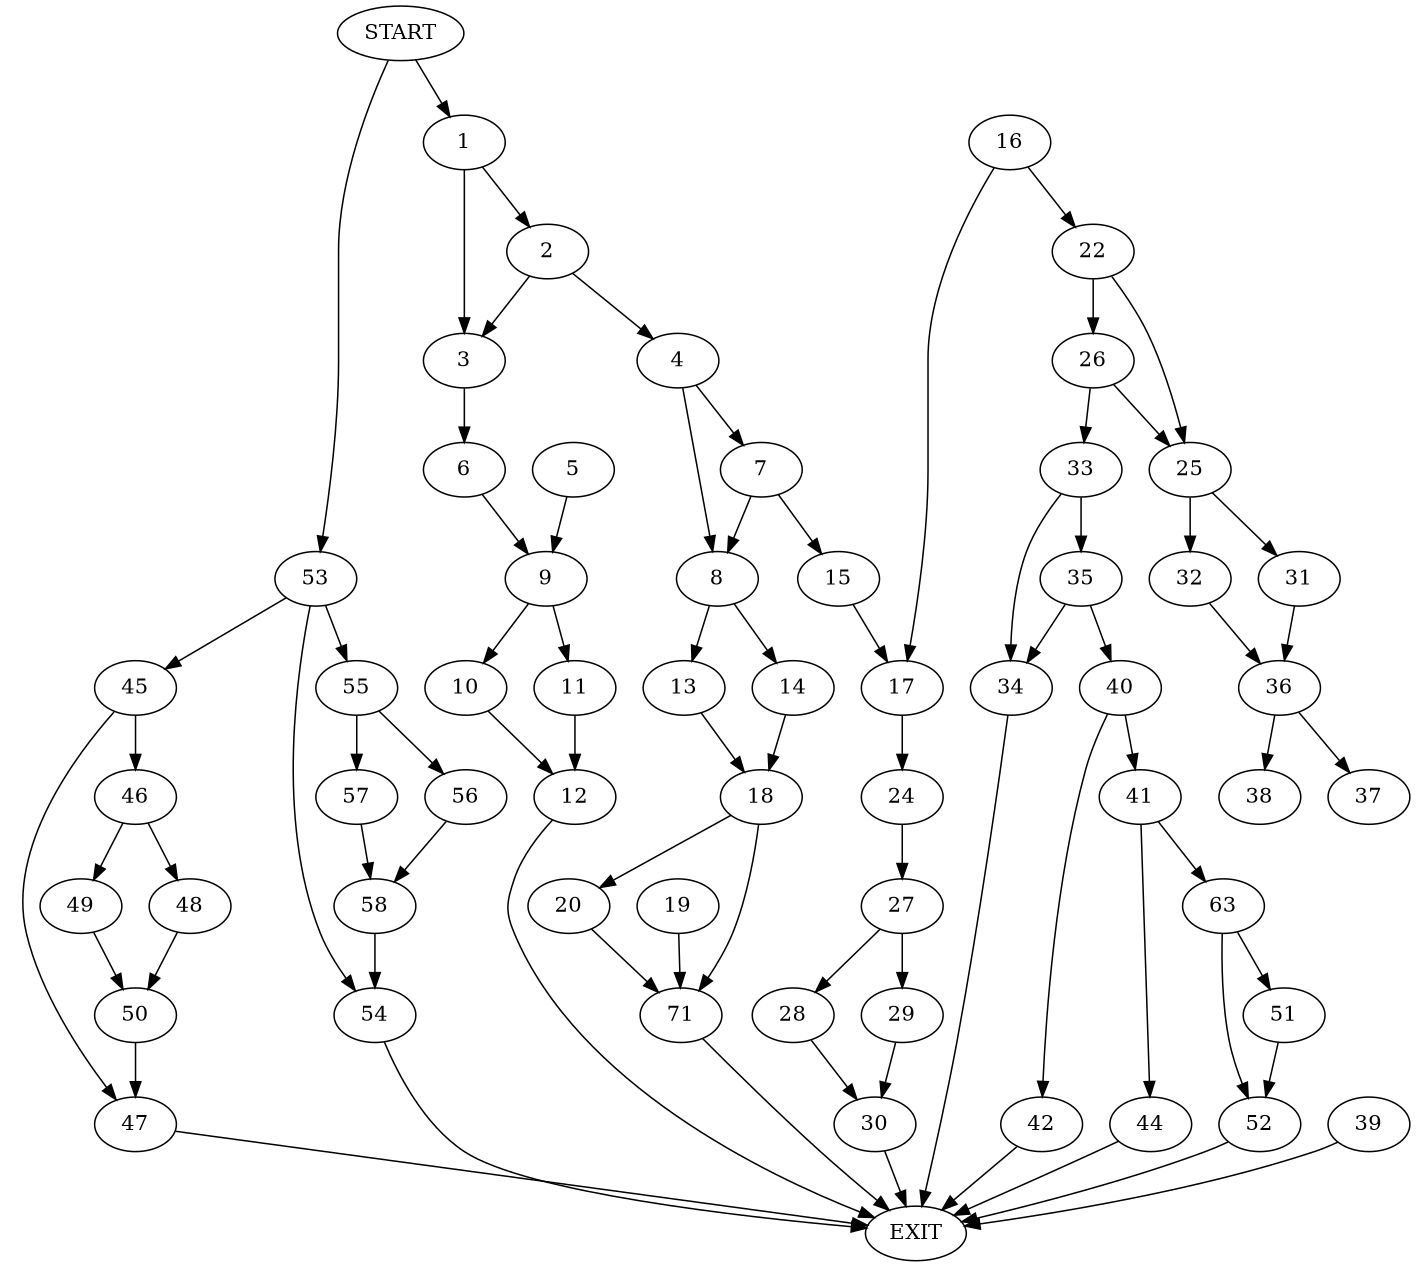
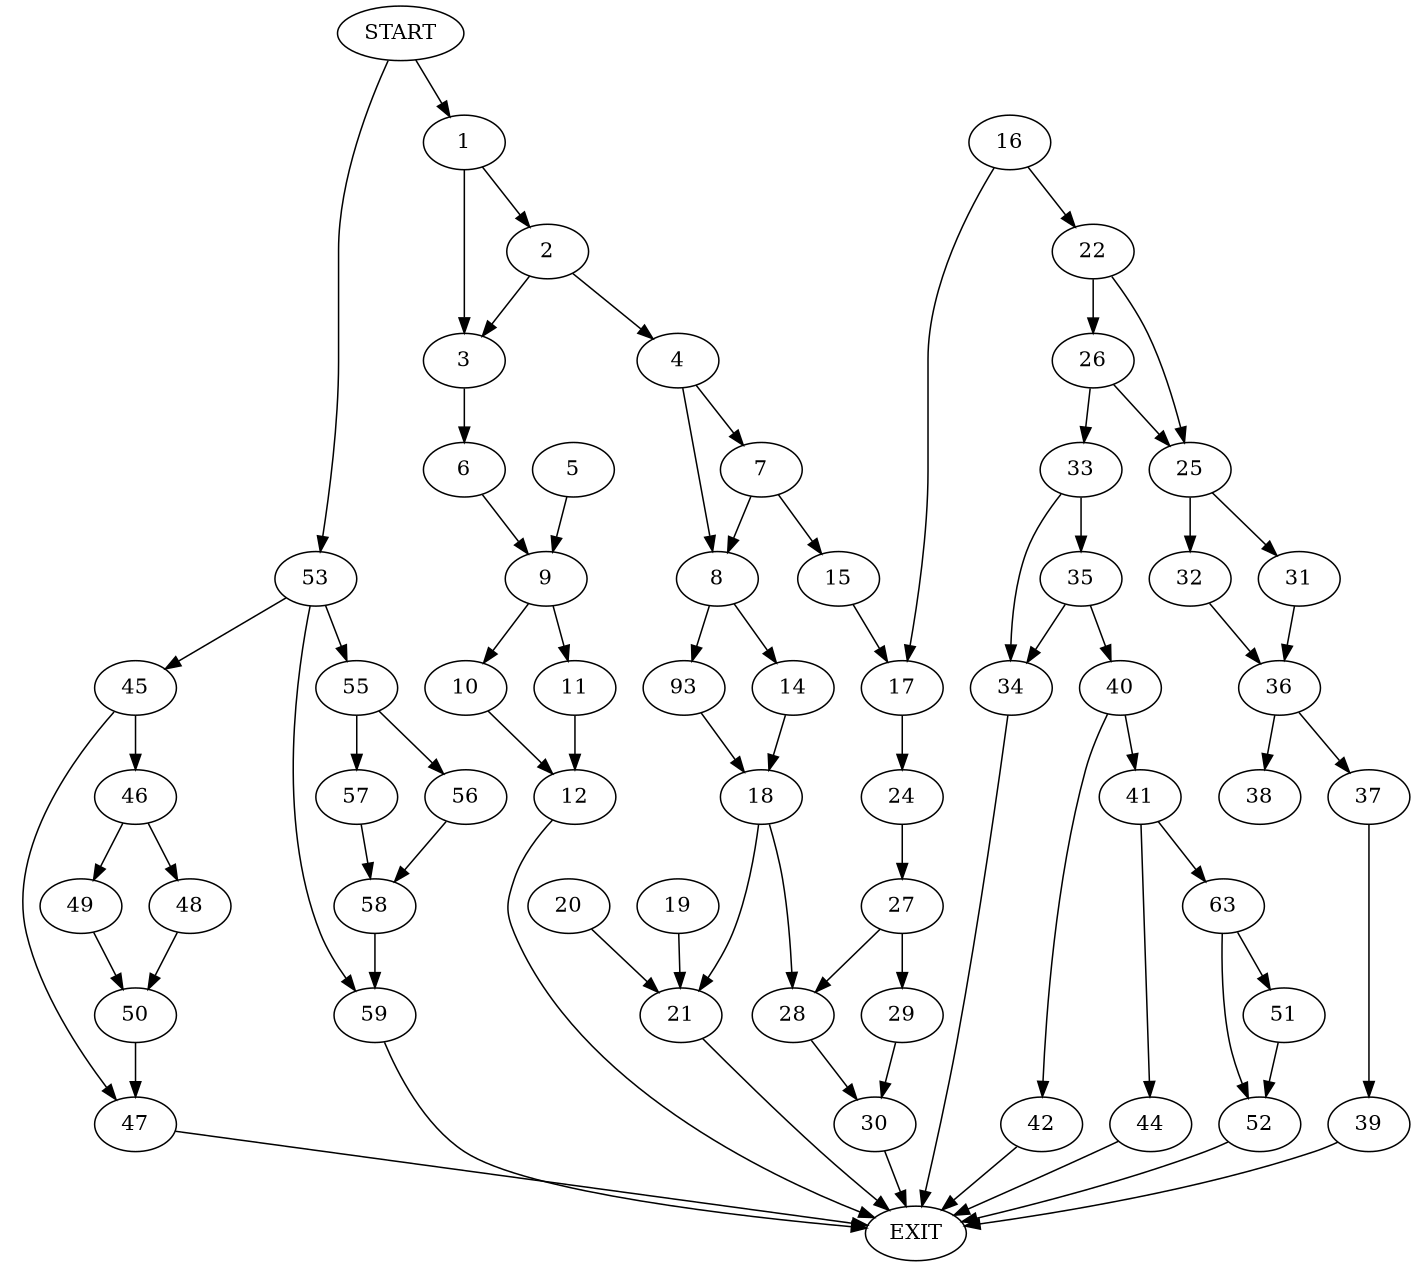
node "13": label "13" -> "93"
edge "18" -> "20": now "18" -> "28"
edge "37" -> "39": added
node "54": label "54" -> "59"
node "71": label "71" -> "21"
